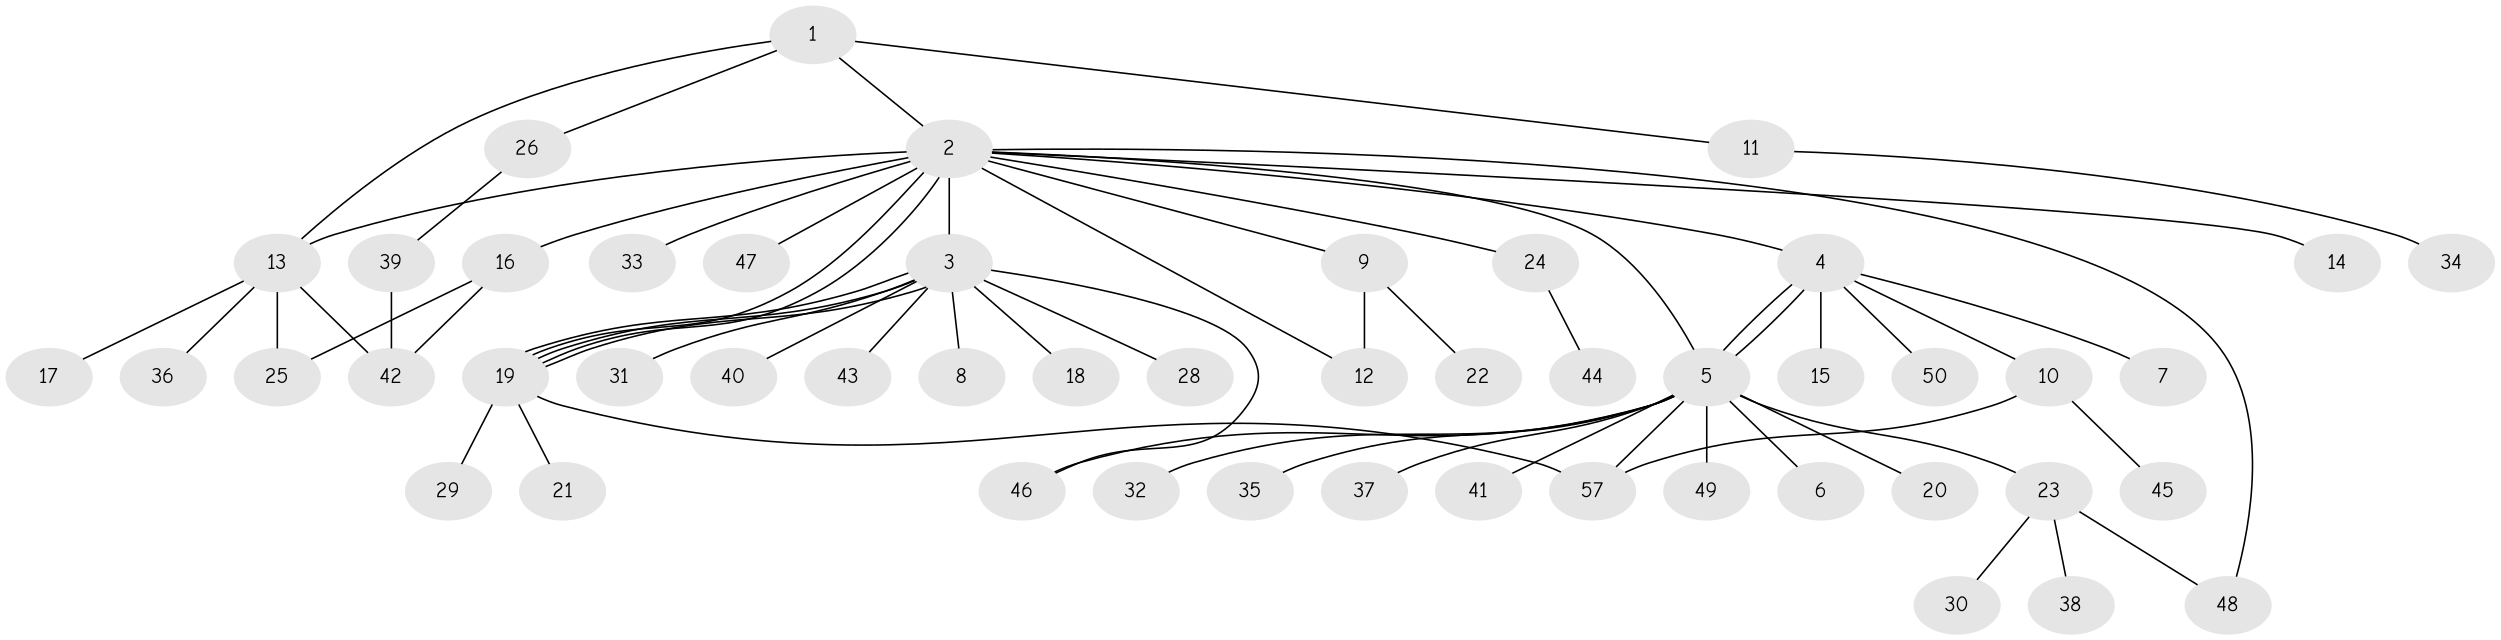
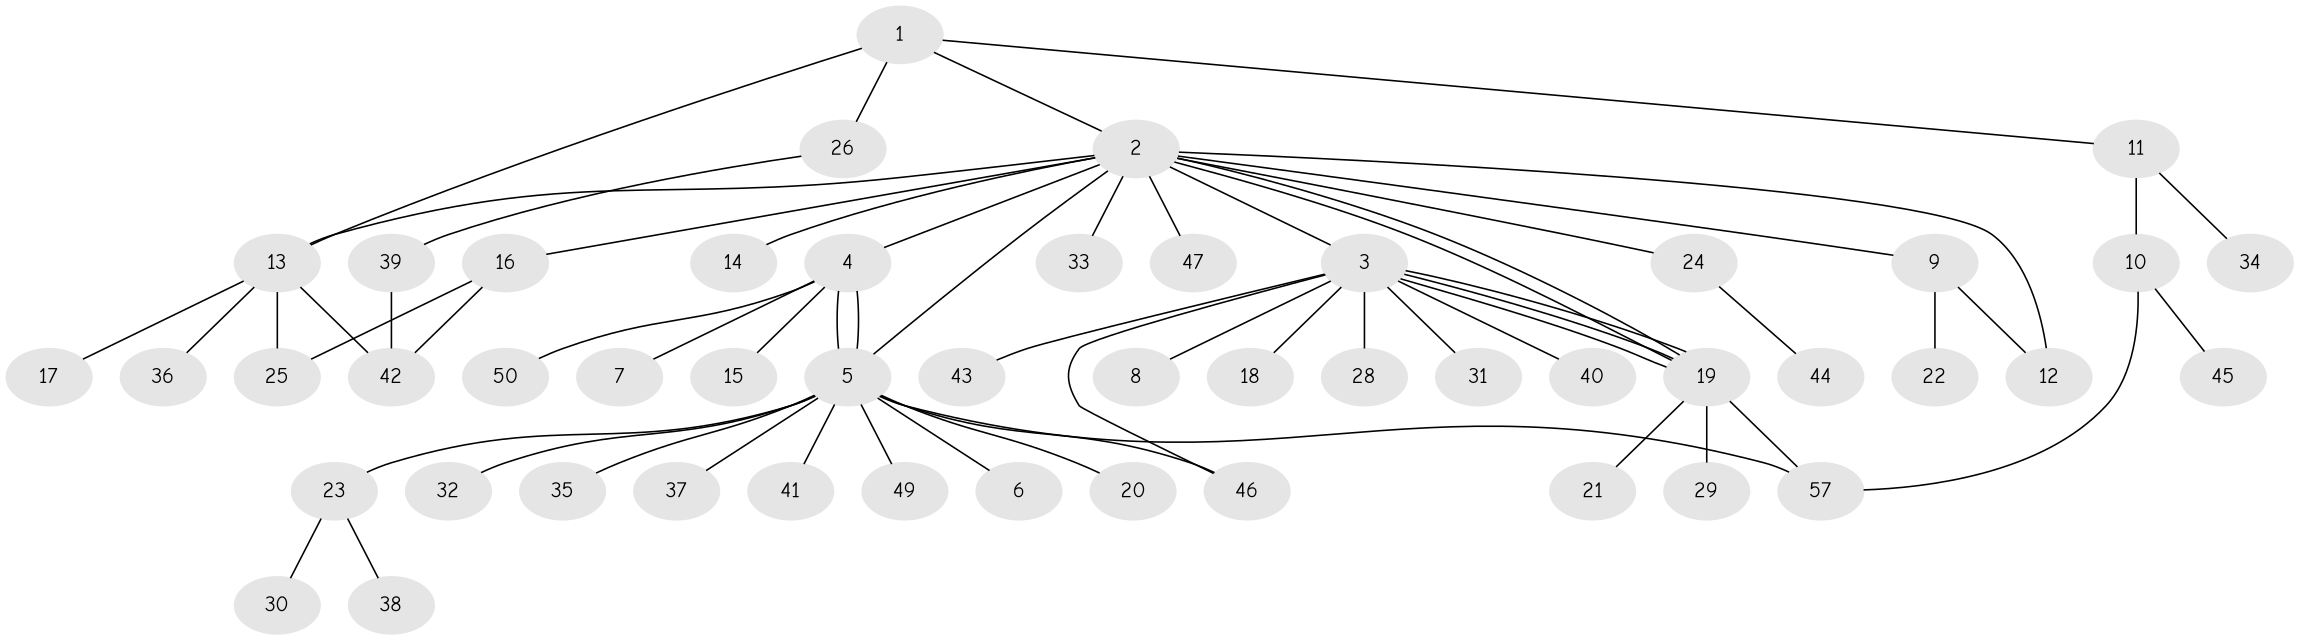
edge "4" -- "10": now "11" -- "10"
node "48": removed
